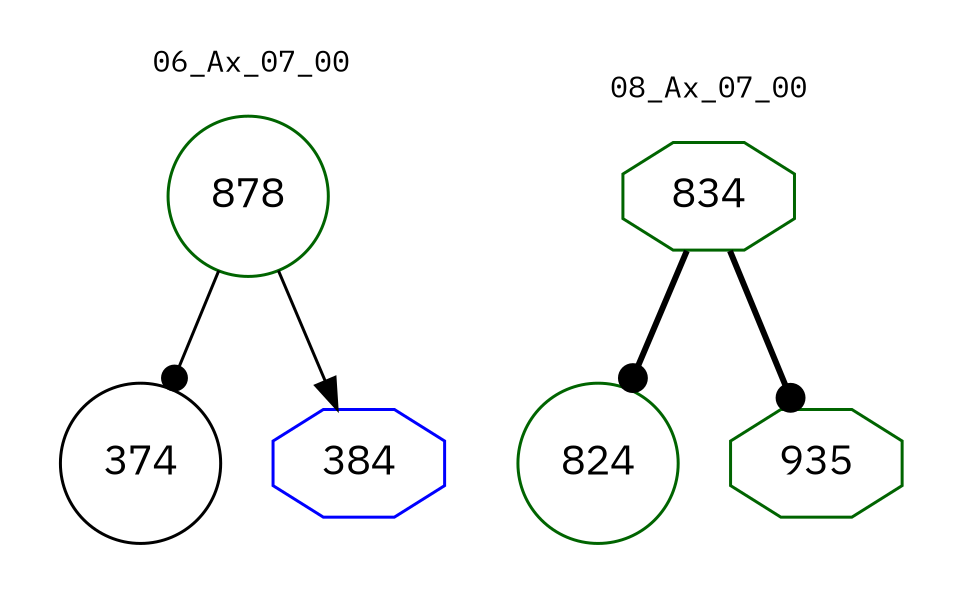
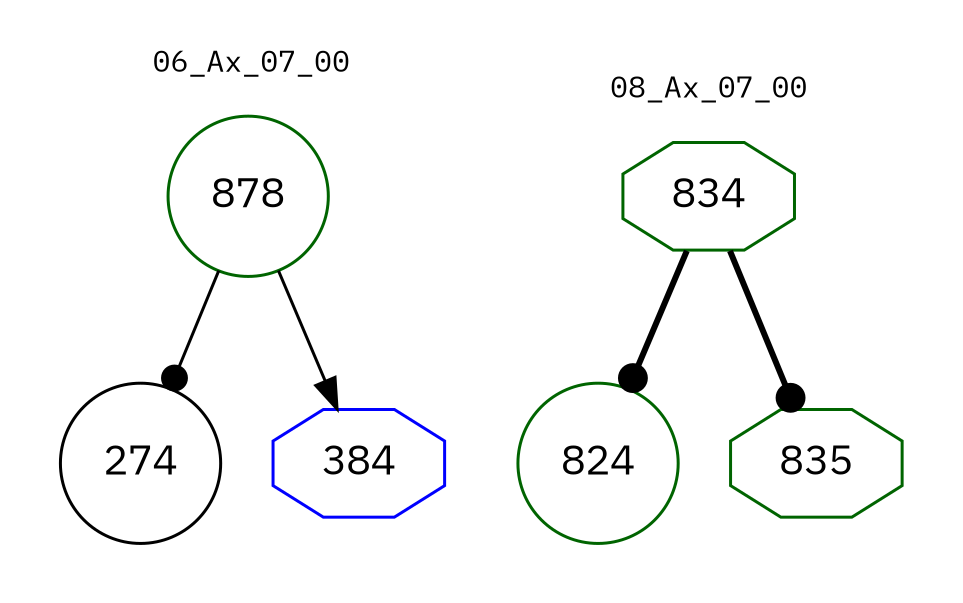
node "374": label "374" -> "274"
node "935": label "935" -> "835"
